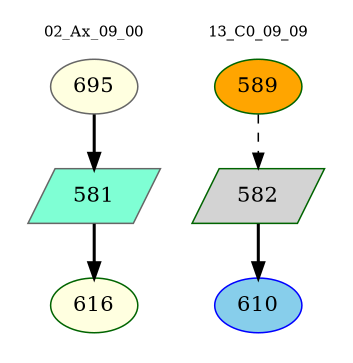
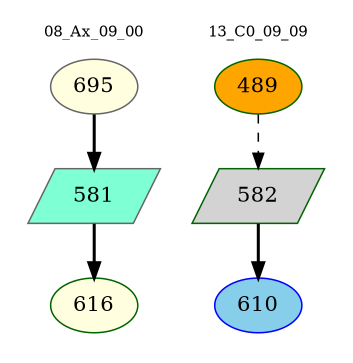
cluster "02_Ax_09_00": label "02_Ax_09_00" -> "08_Ax_09_00"
node "589": label "589" -> "489"
